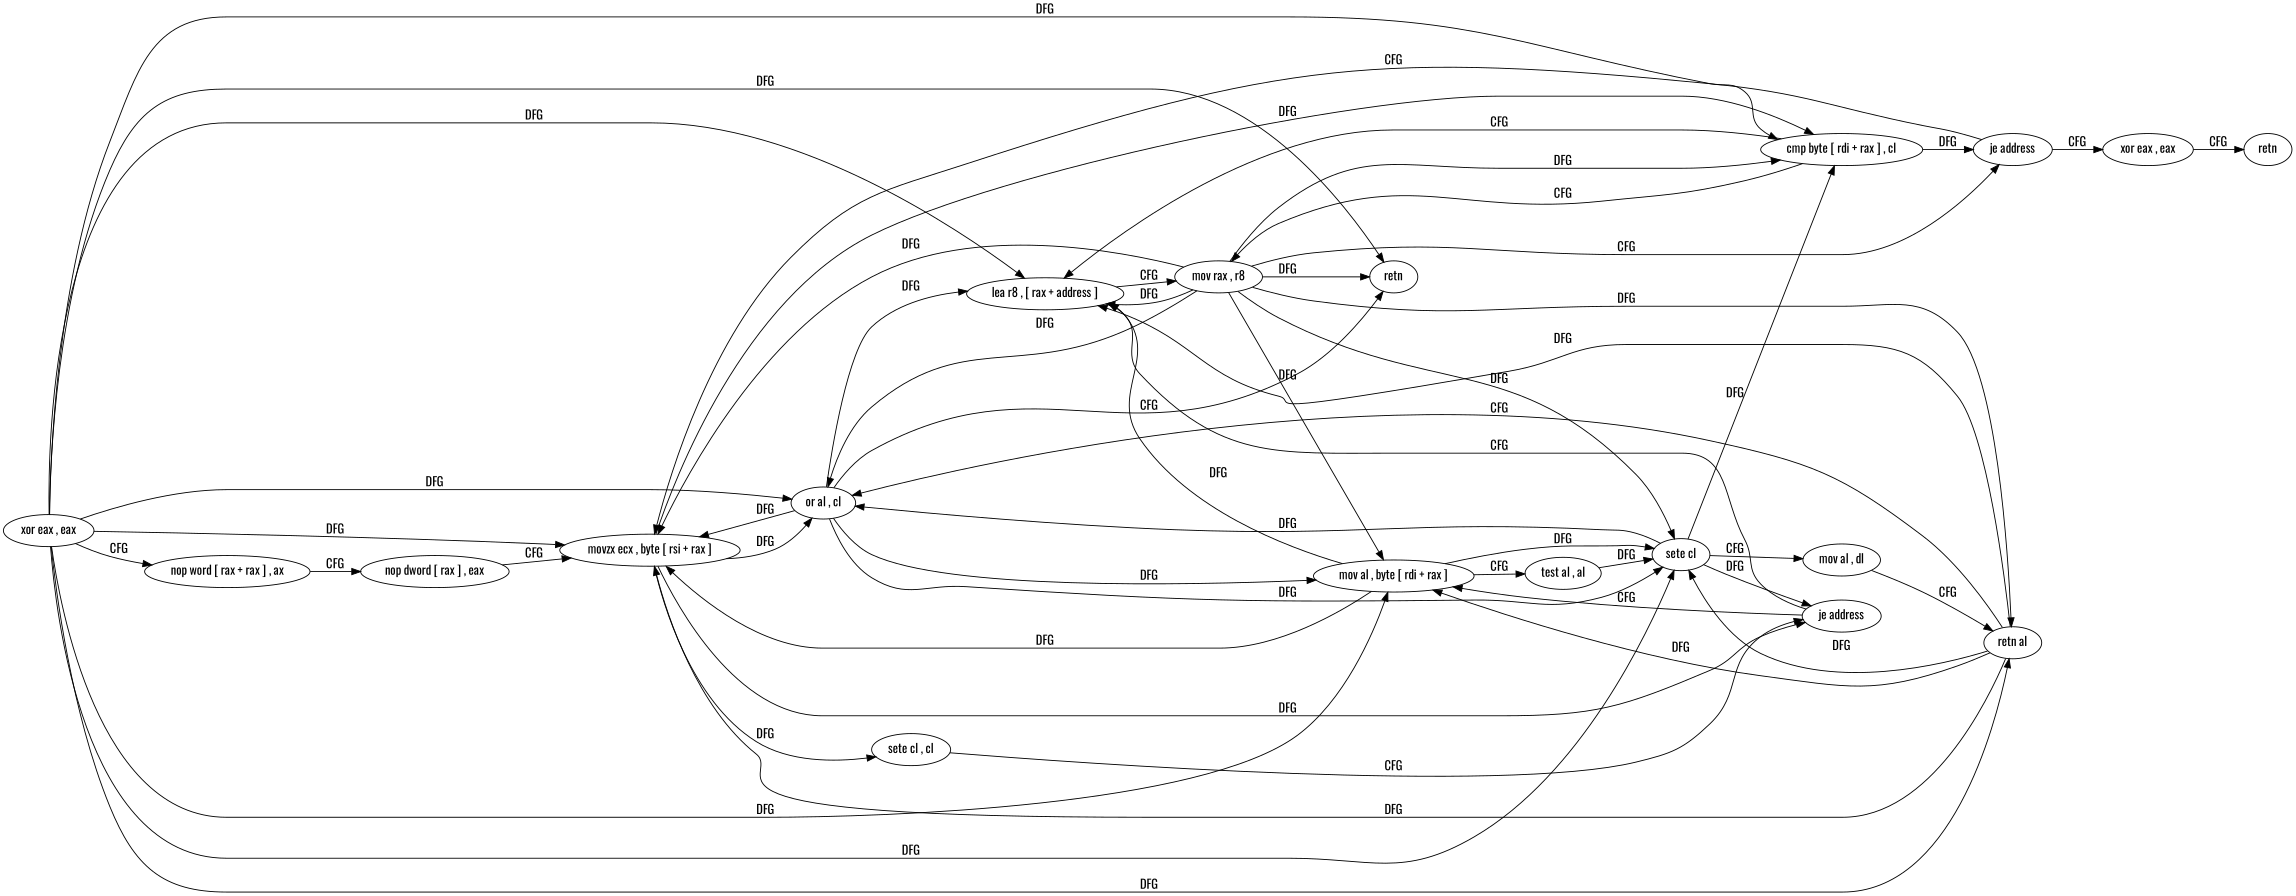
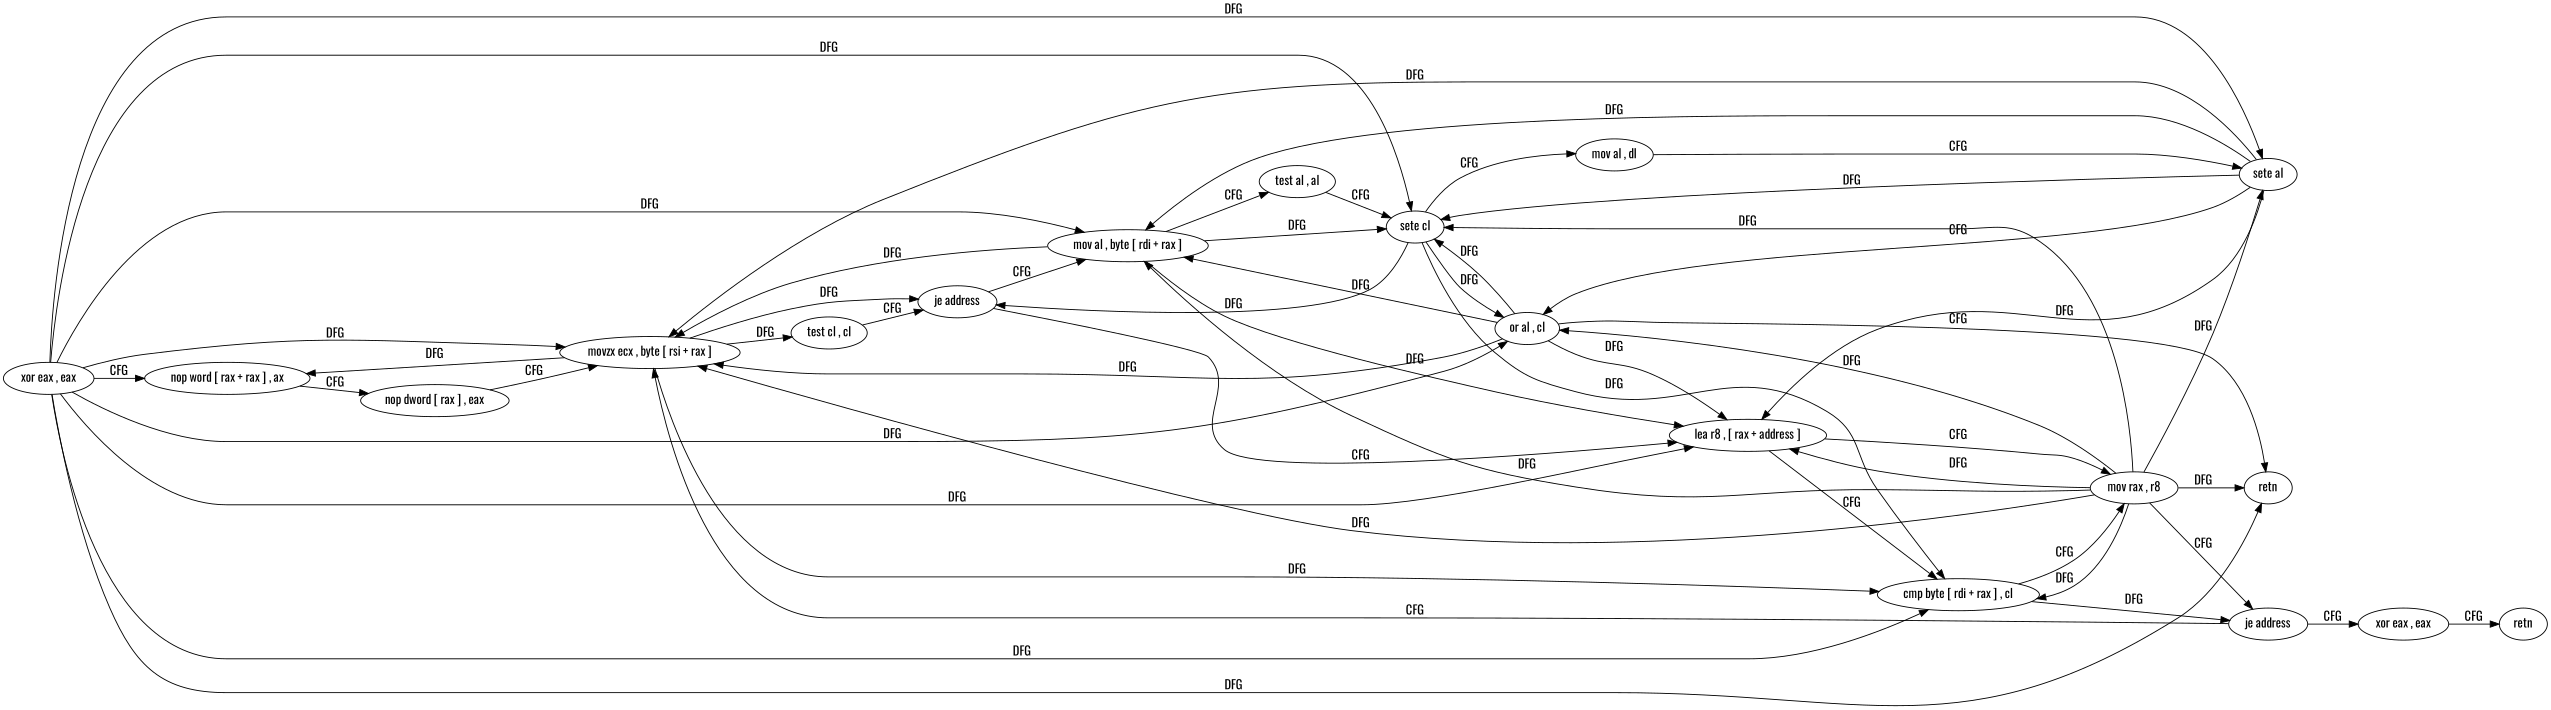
edge "cmp byte [ rdi + rax ] , cl" -> "lea r8 , [ rax + address ]": reversed
edge "movzx ecx , byte [ rsi + rax ]" -> "or al , cl": now "movzx ecx , byte [ rsi + rax ]" -> "nop word [ rax + rax ] , ax"
edge "test al , al" -> "sete cl": label "DFG" -> "CFG"
node "retn al": label "retn al" -> "sete al"
node "sete cl , cl": label "sete cl , cl" -> "test cl , cl"
